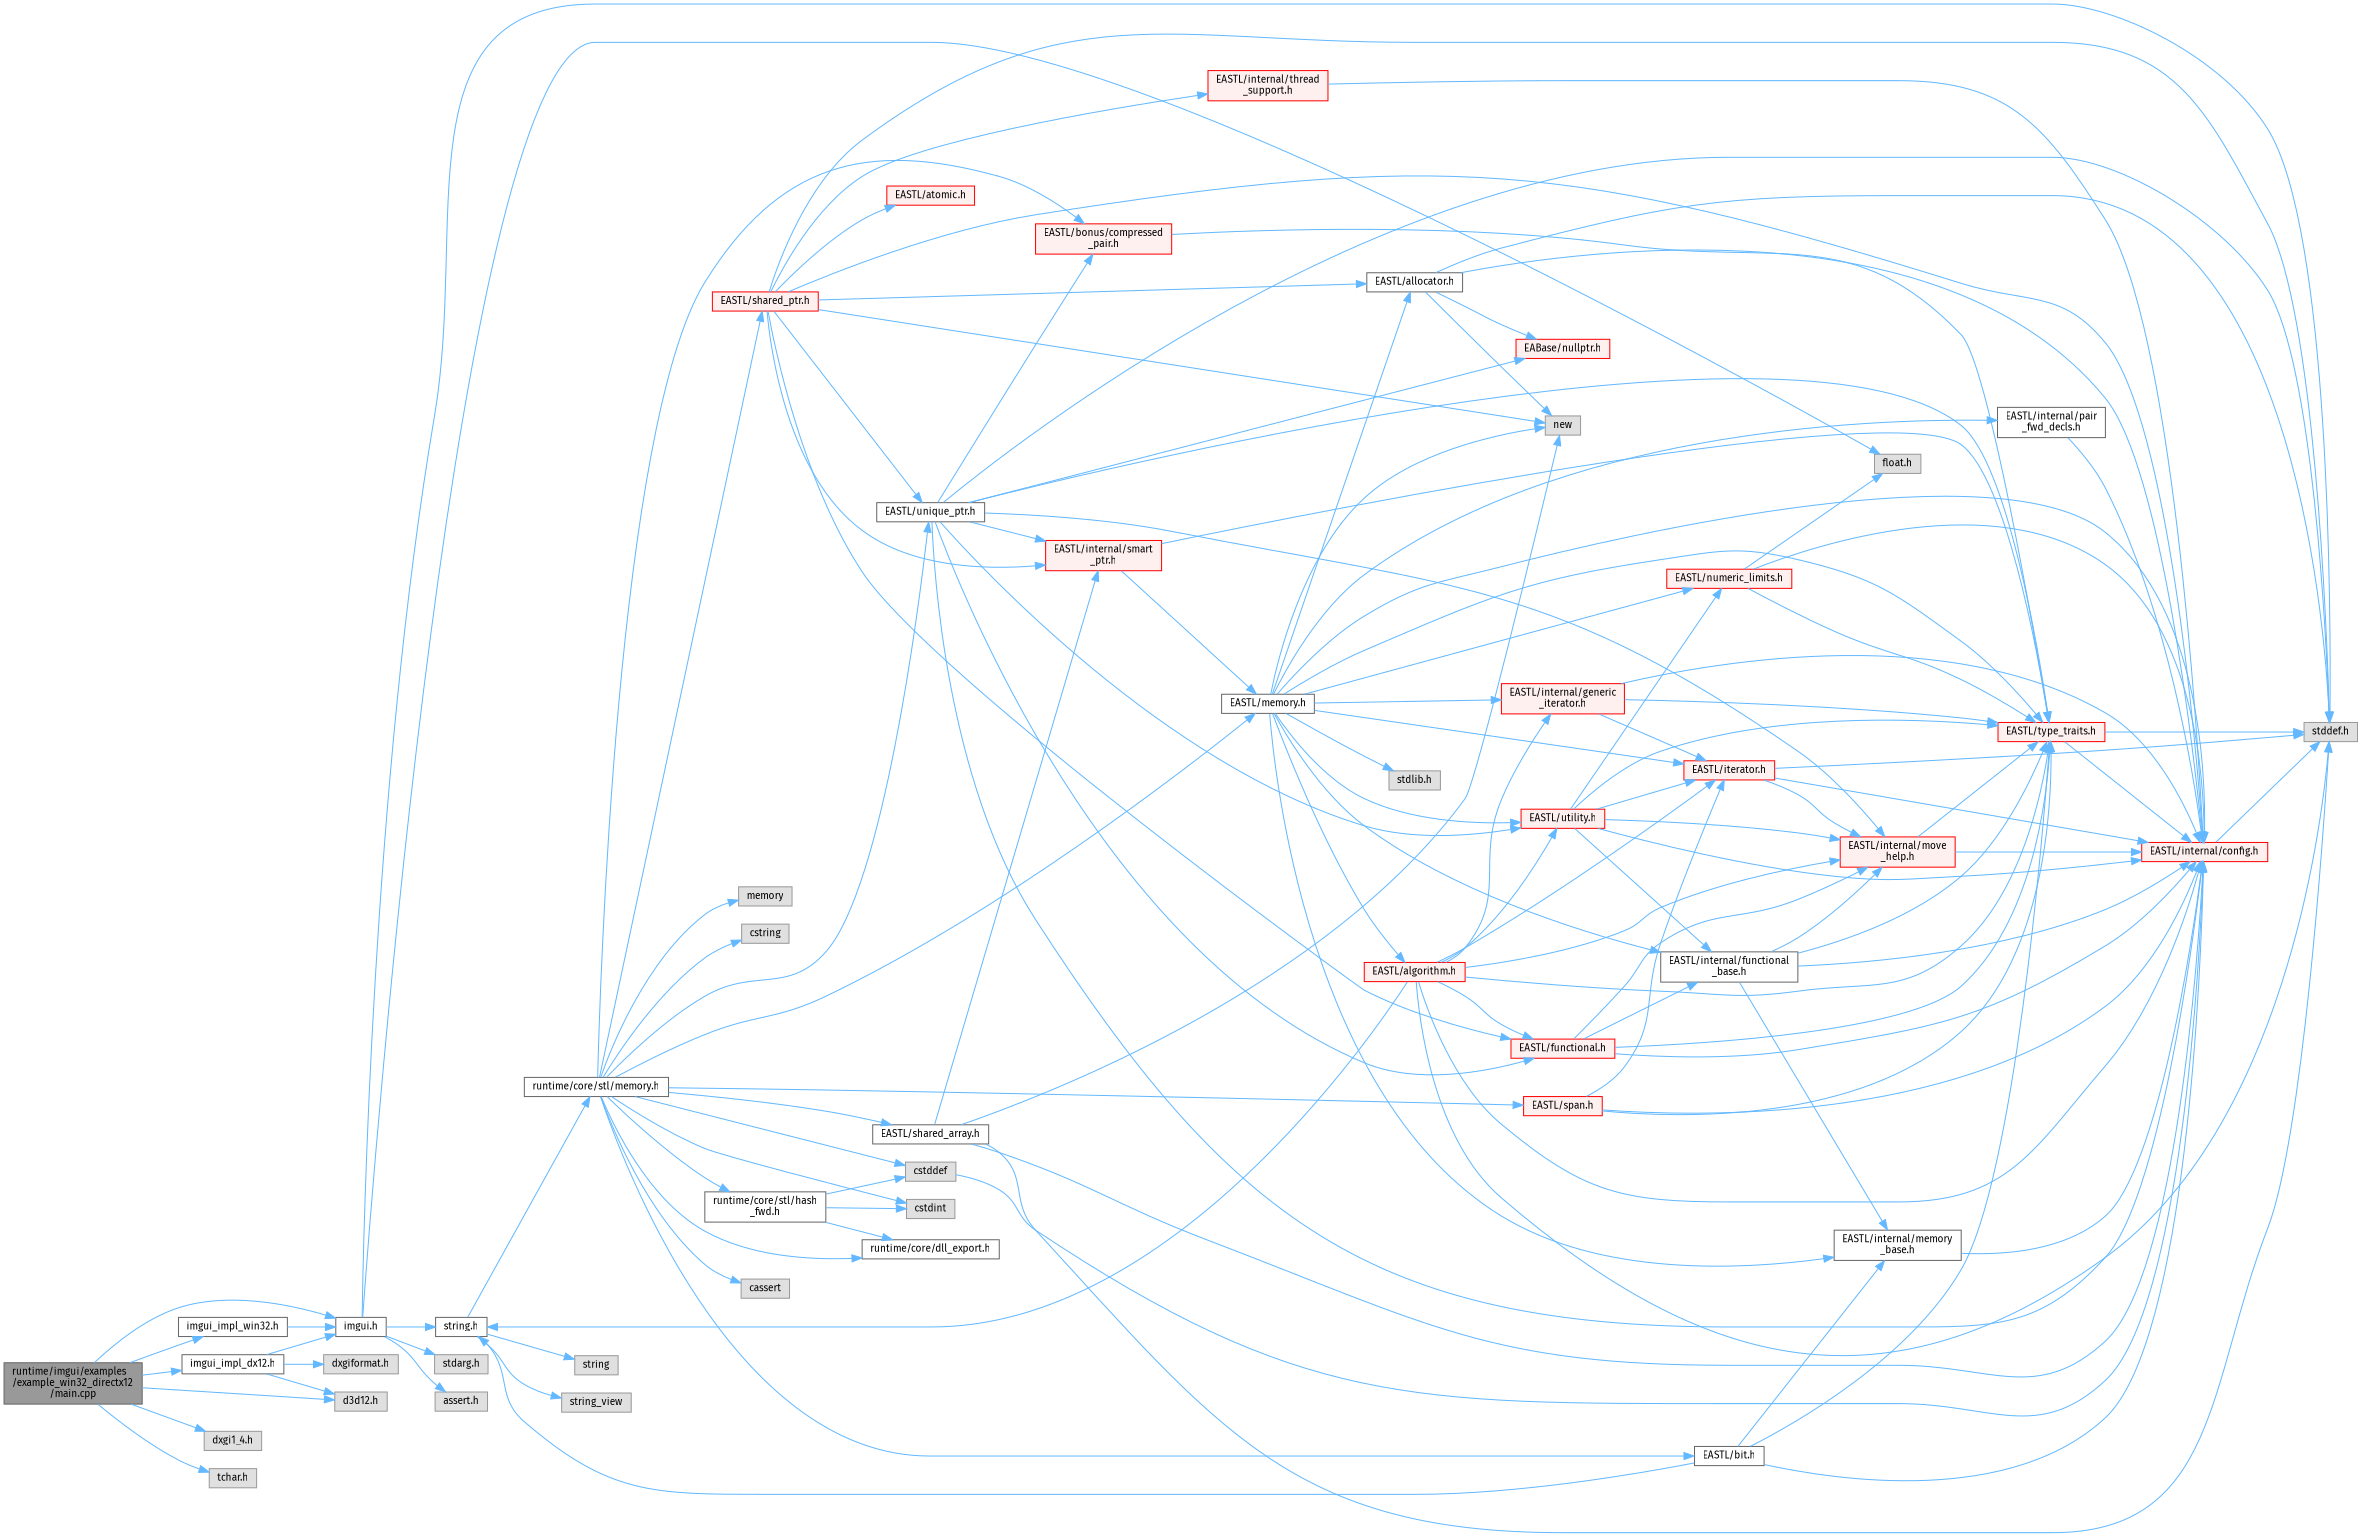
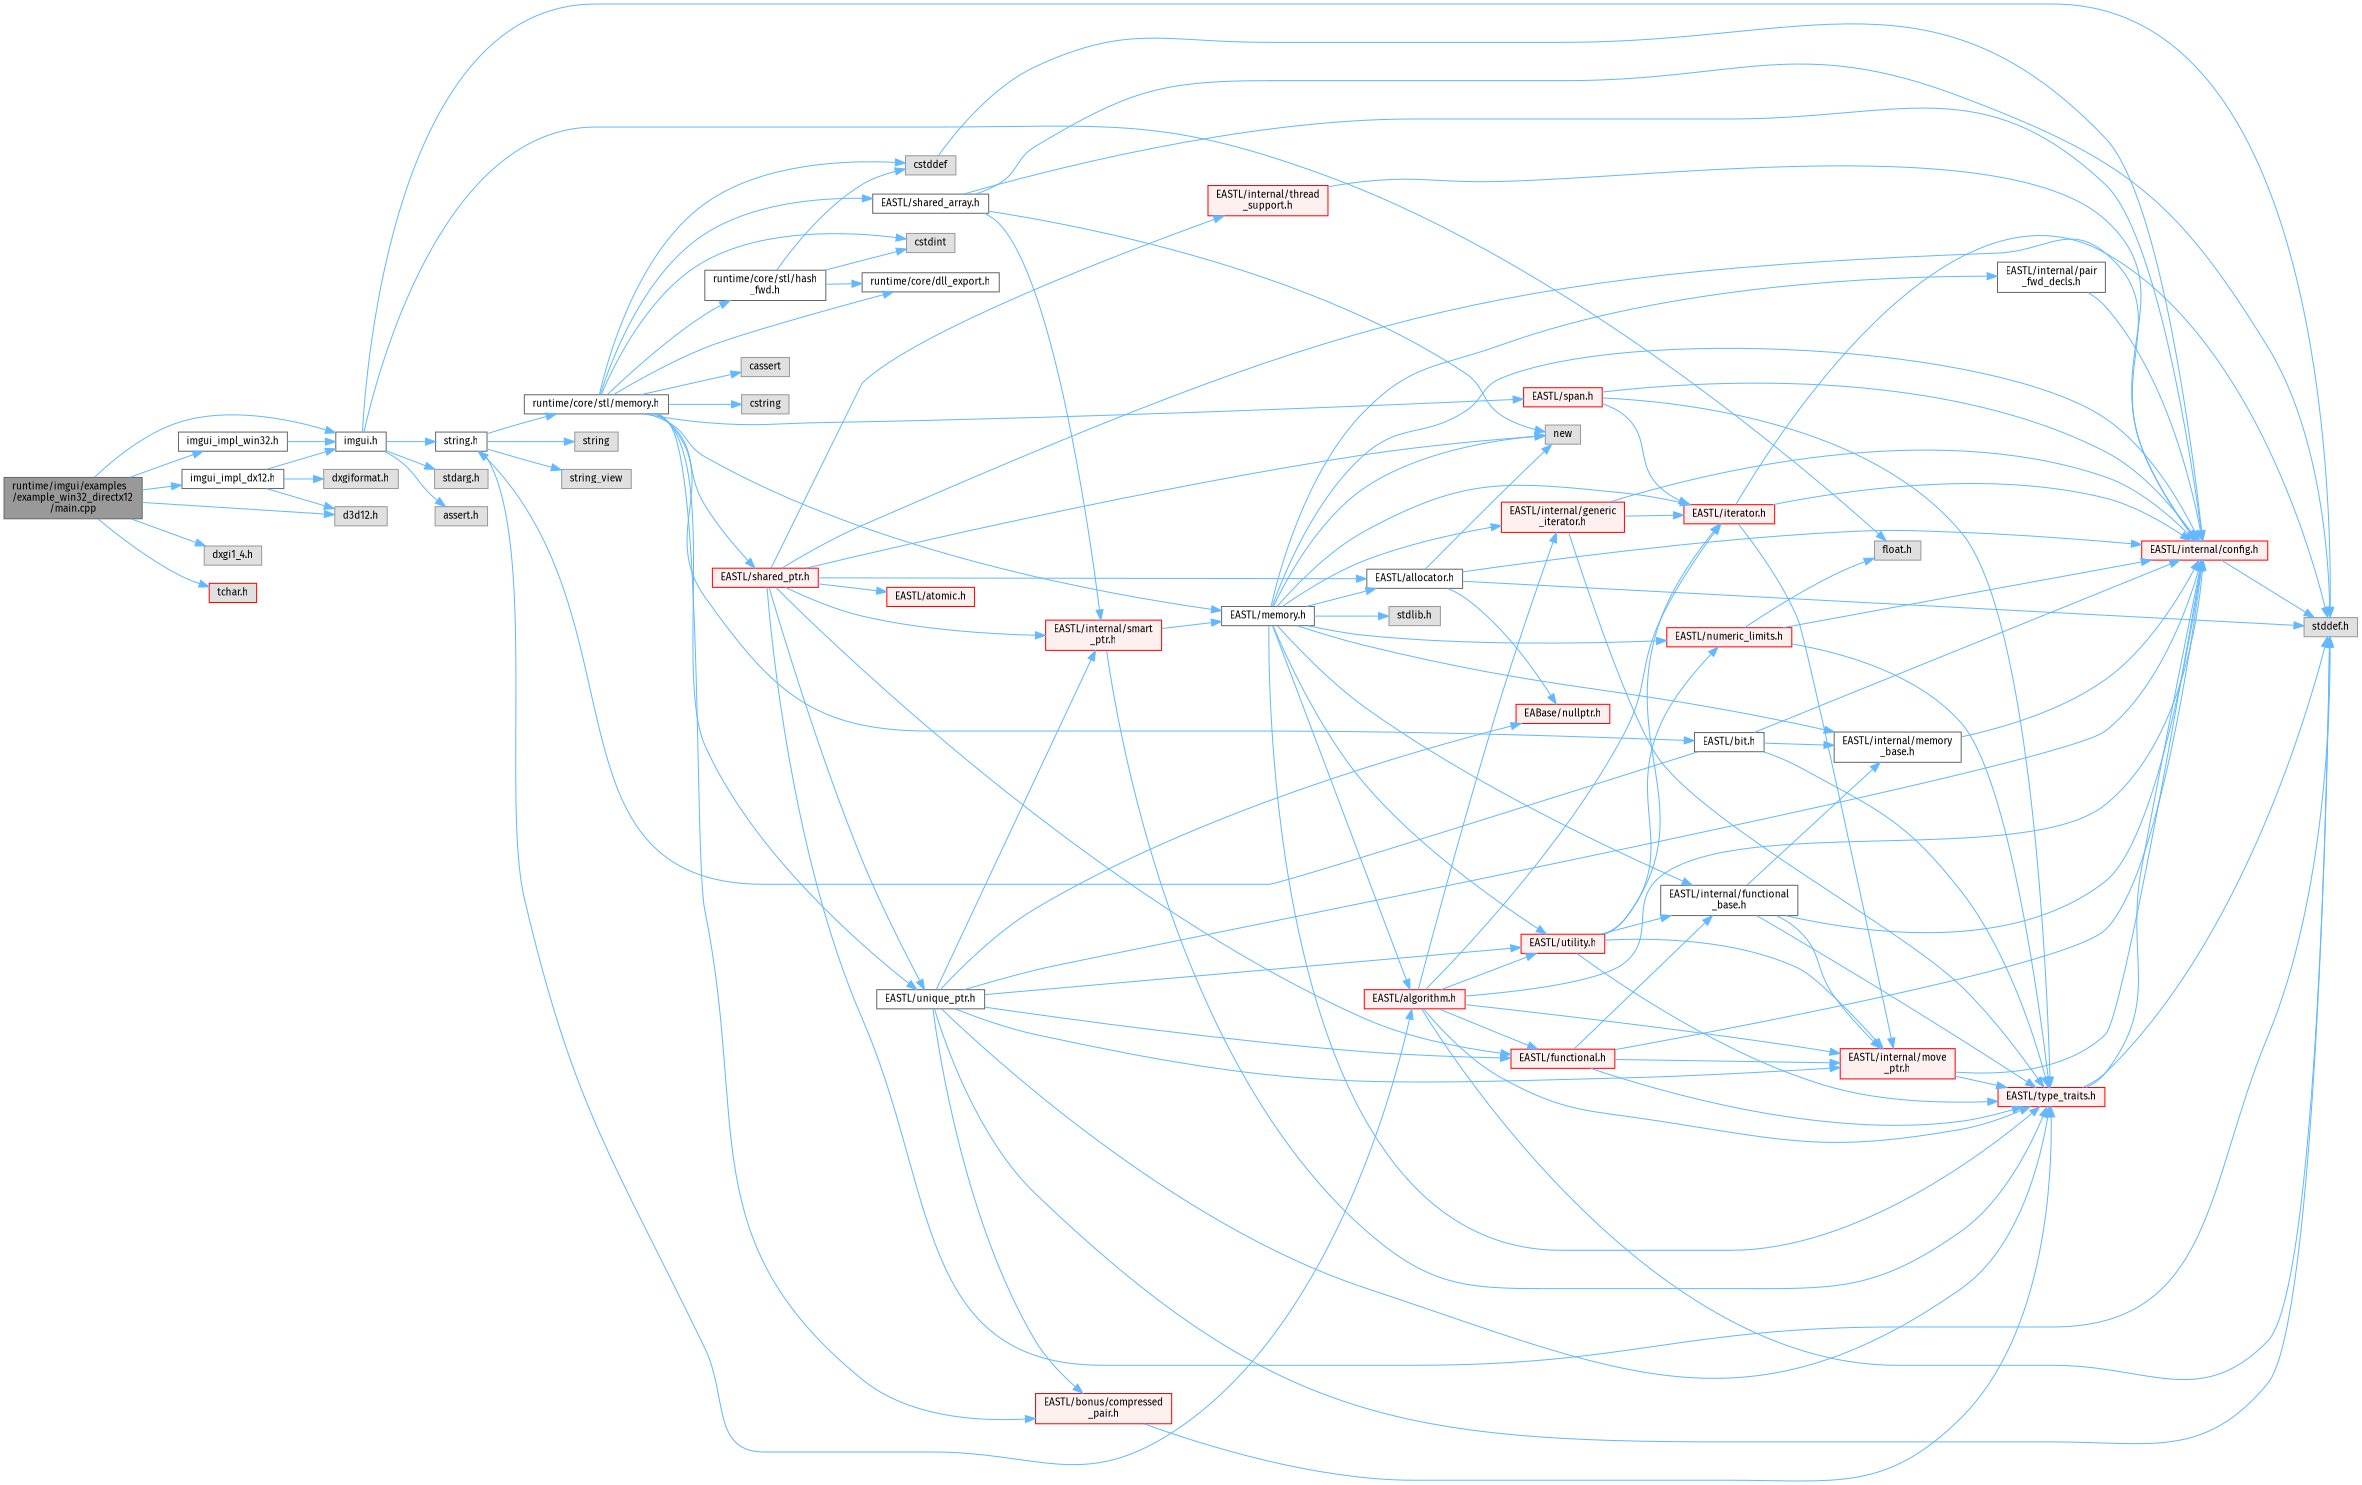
node "EASTL/internal/move _help.h": label "EASTL/internal/move _help.h" -> "EASTL/internal/move _ptr.h"
edge "EASTL/utility.h" -> "EASTL/internal/config.h": removed
node "memory": removed
edge "EASTL/algorithm.h" -> "string.h": reversed
node "tchar.h": color grey60 -> red
